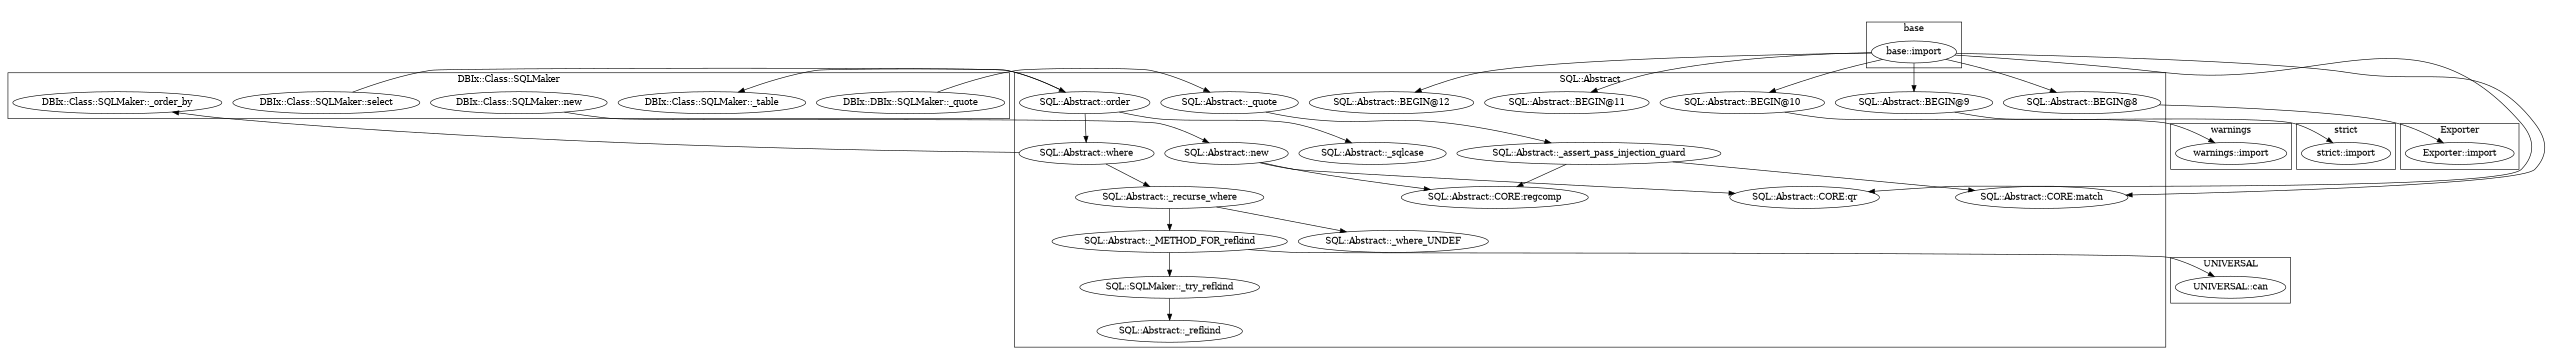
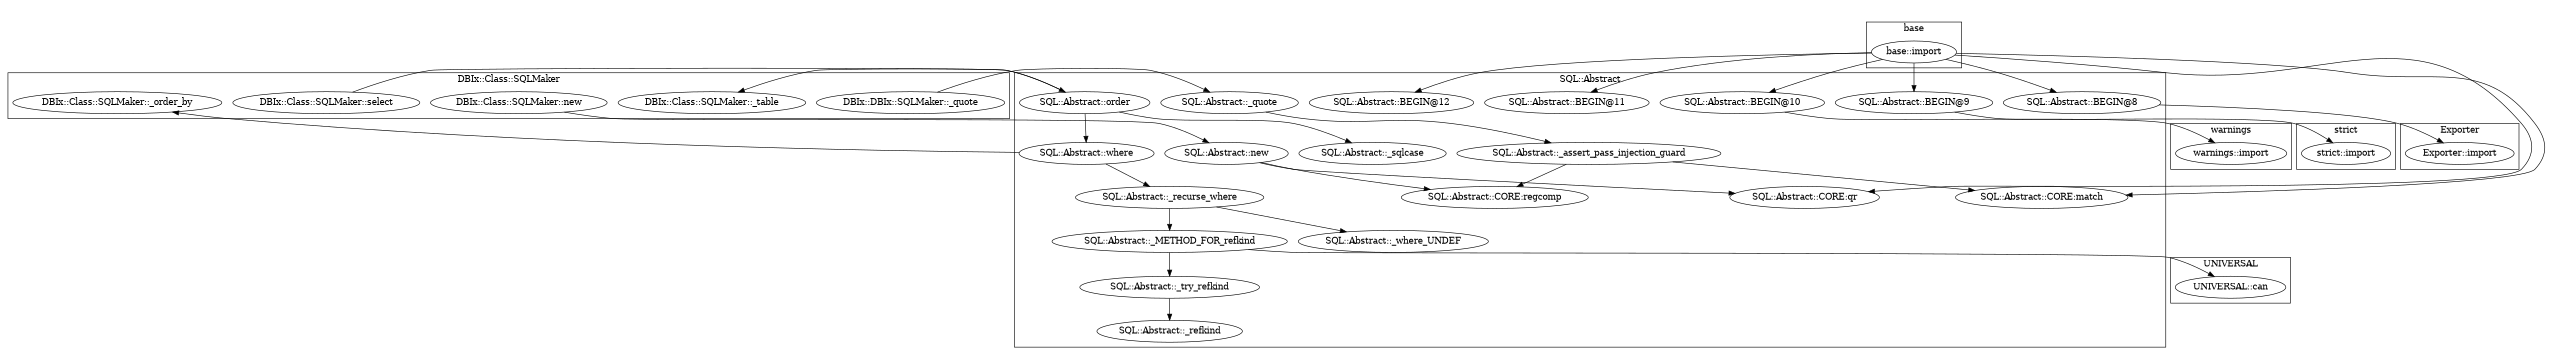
node "SQL::SQLMaker::_try_refkind": label "SQL::SQLMaker::_try_refkind" -> "SQL::Abstract::_try_refkind"
